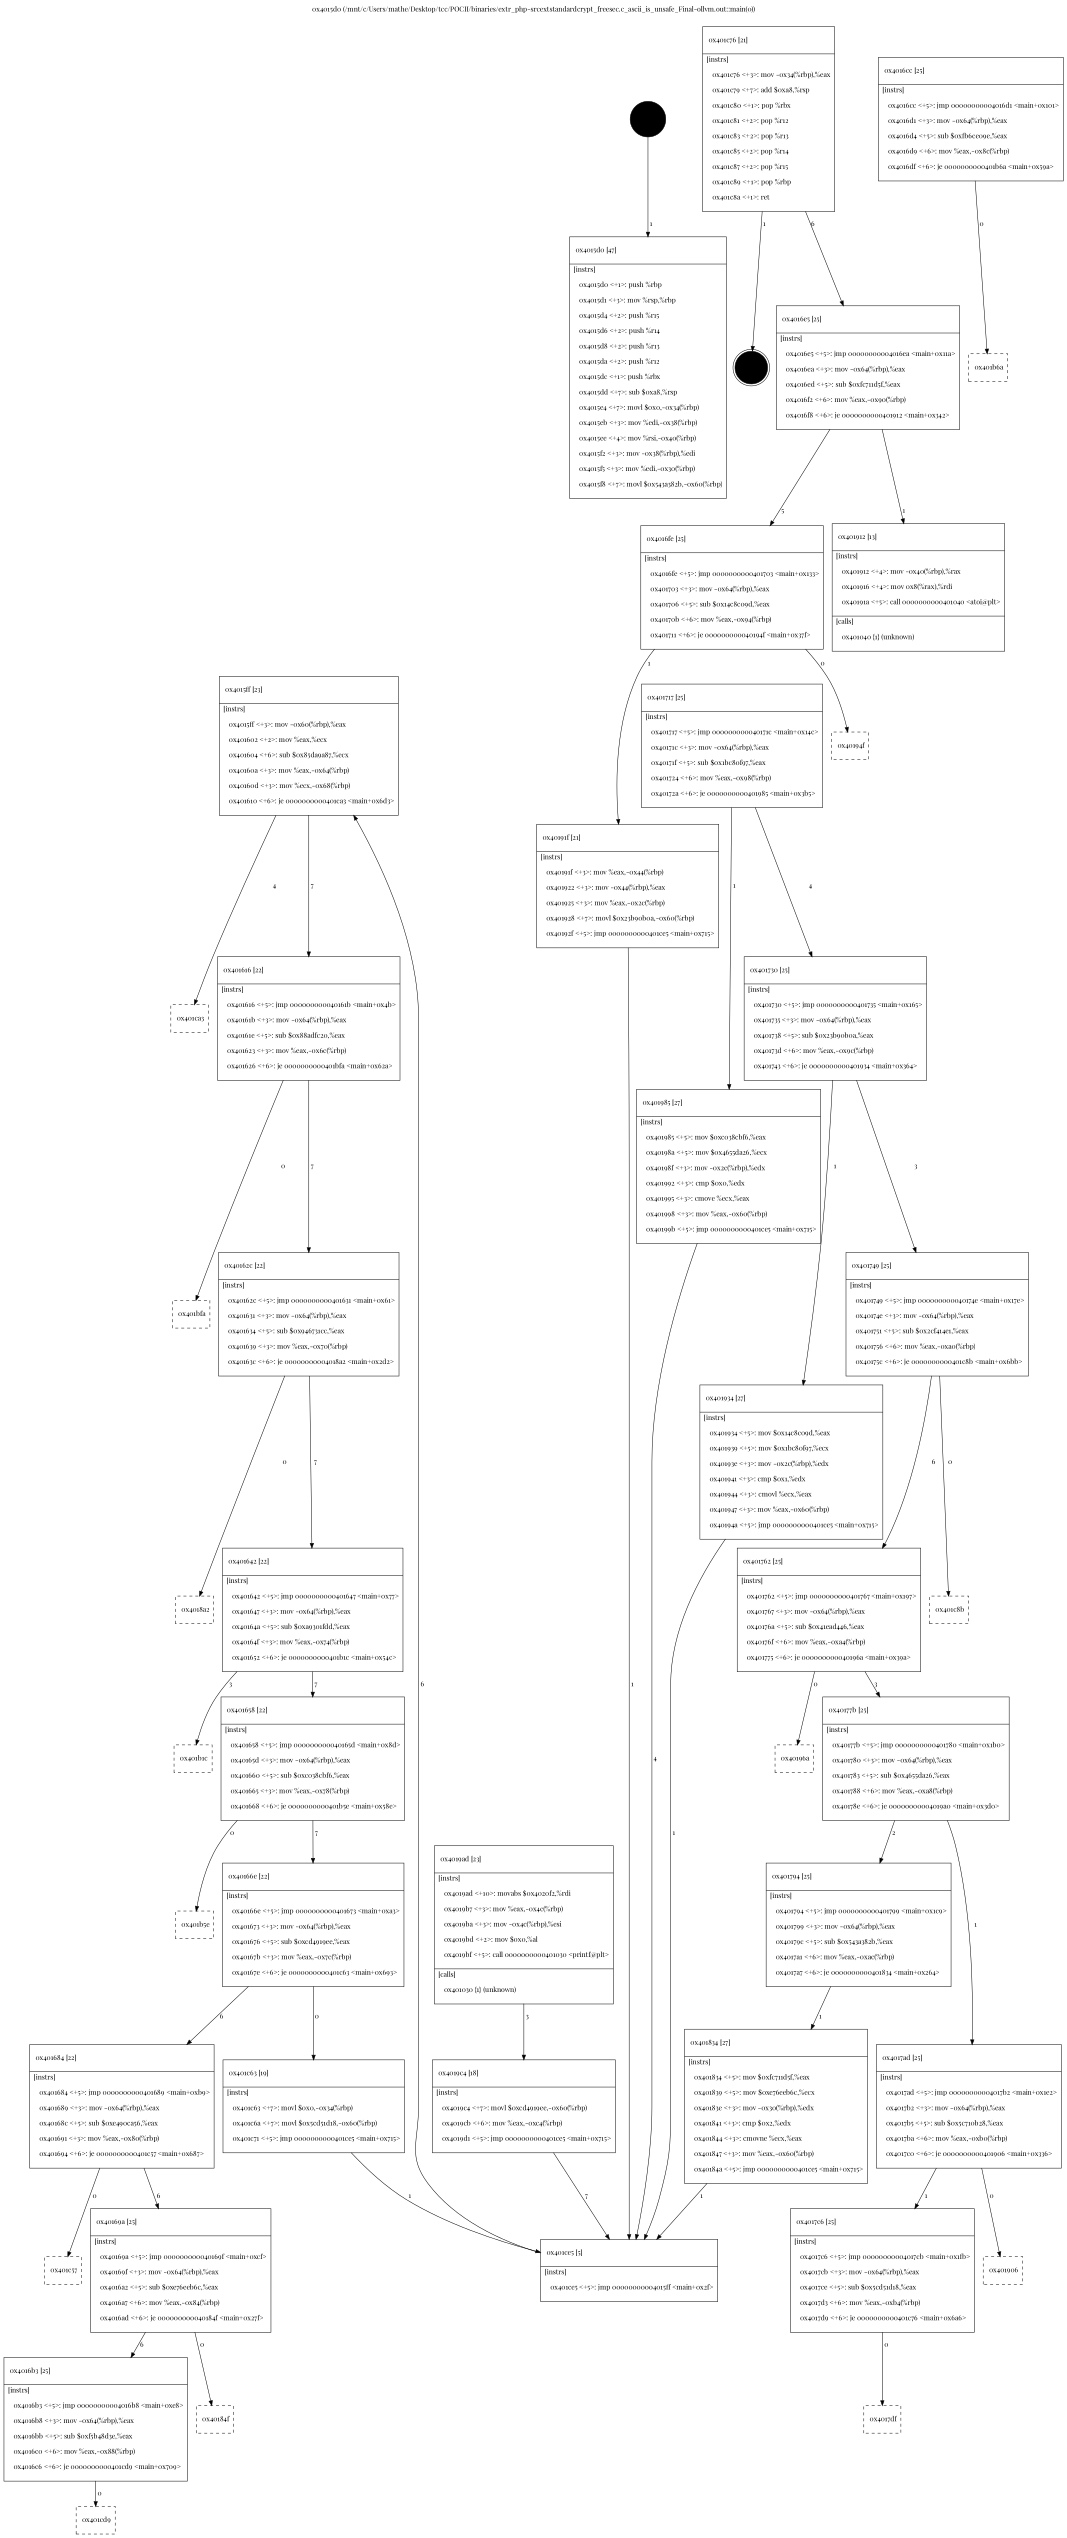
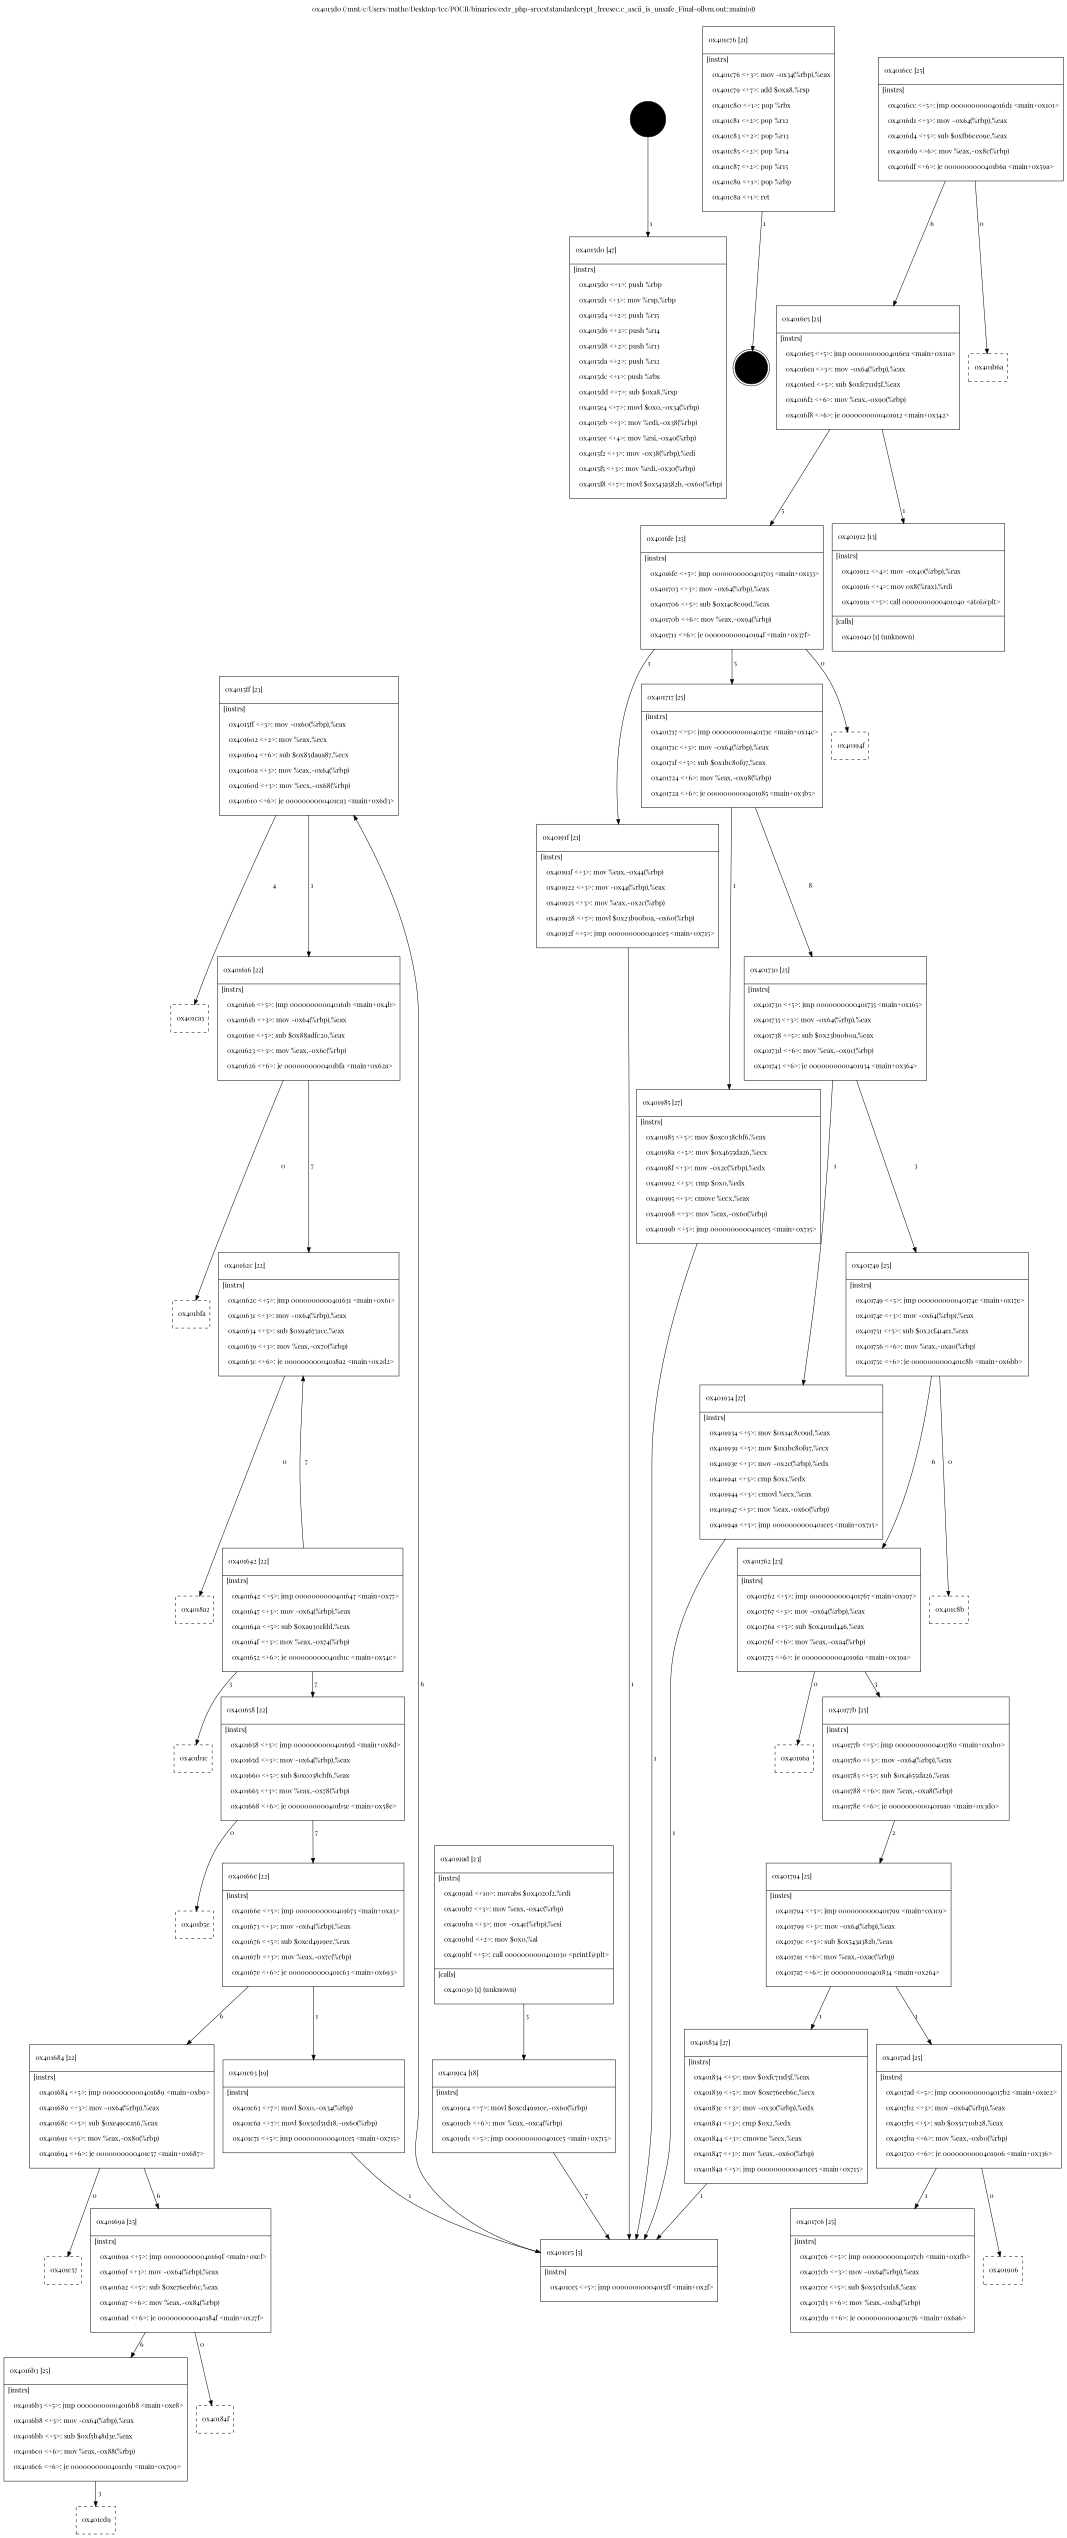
edge "0x401c76 [21]" -> "0x4016e5 [25]": now "0x4016cc [25]" -> "0x4016e5 [25]"
edge "0x4016fe [25]" -> "0x401717 [25]": added, label "5"
edge "0x4015ff [23]" -> "0x401616 [22]": label " 7" -> " 1"
edge "0x401717 [25]" -> "0x401730 [25]": label " 4" -> " 8"
edge "0x40162c [22]" -> "0x401642 [22]": reversed
edge "0x401985 [27]" -> "0x401ce5 [5]": label " 4" -> " 1"
edge "0x40177b [25]" -> "0x4017ad [25]": now "0x401794 [25]" -> "0x4017ad [25]"
edge "0x40166e [22]" -> "0x401c63 [19]": label " 0" -> " 1"
node "0x4017df": removed
edge "0x4016b3 [25]" -> "0x401cd9": label " 0" -> " 3"
